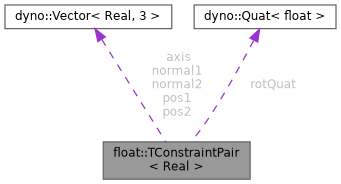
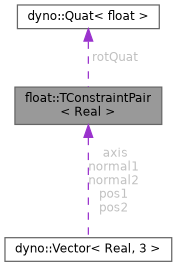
edge "float::TConstraintPair < Real >" -> "dyno::Vector< Real, 3 >": reversed
